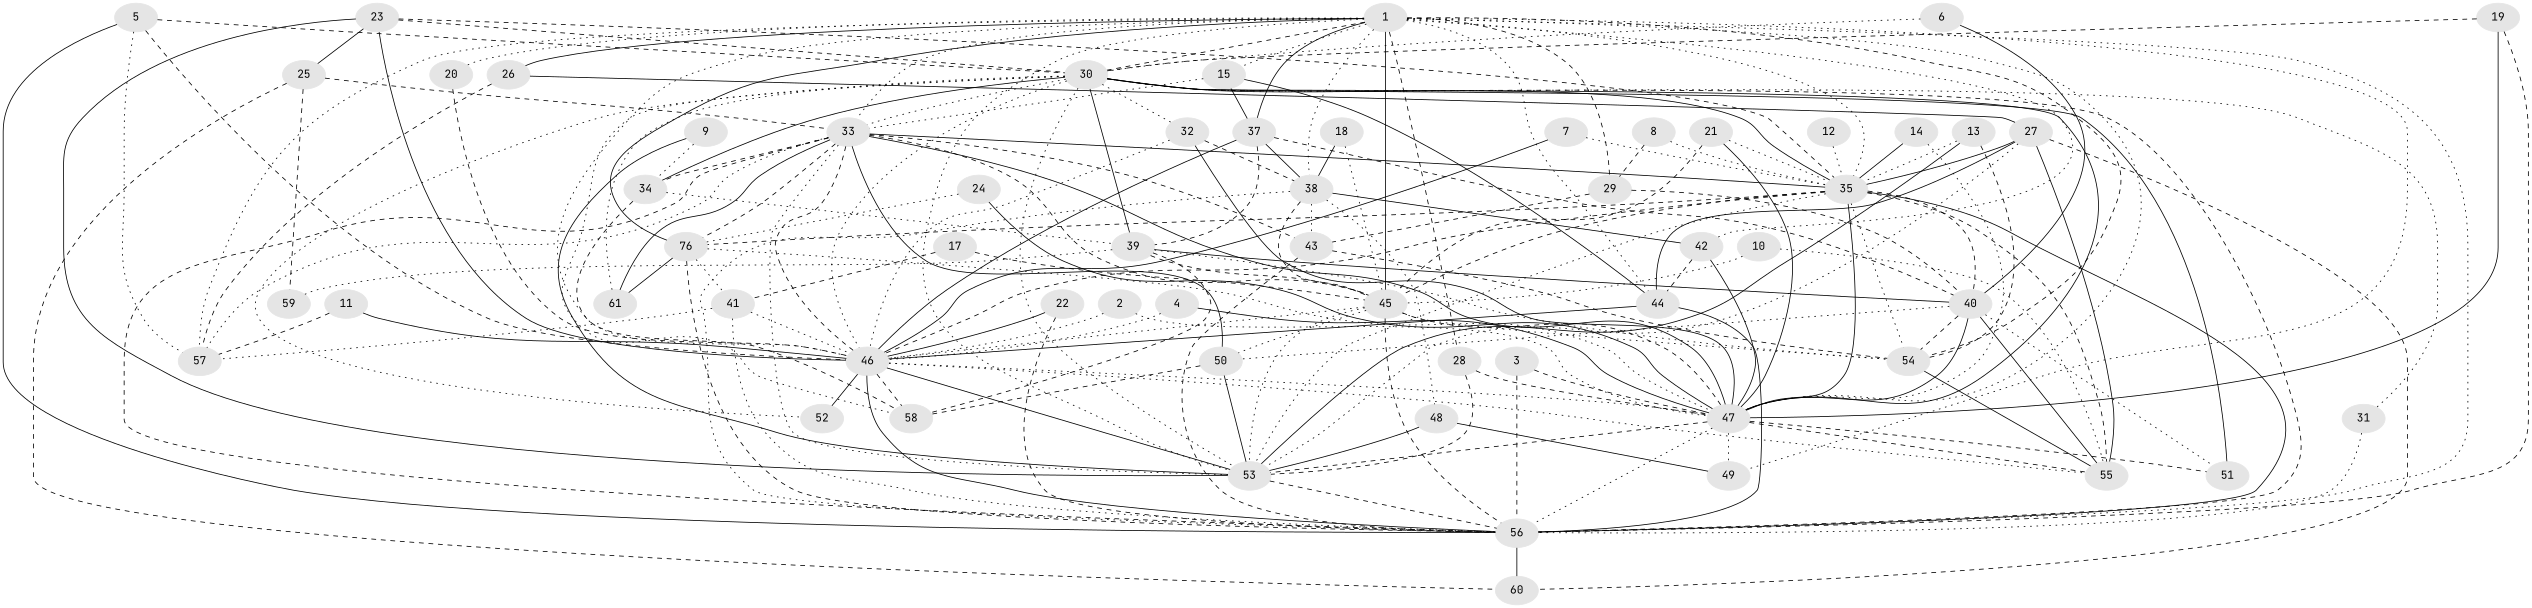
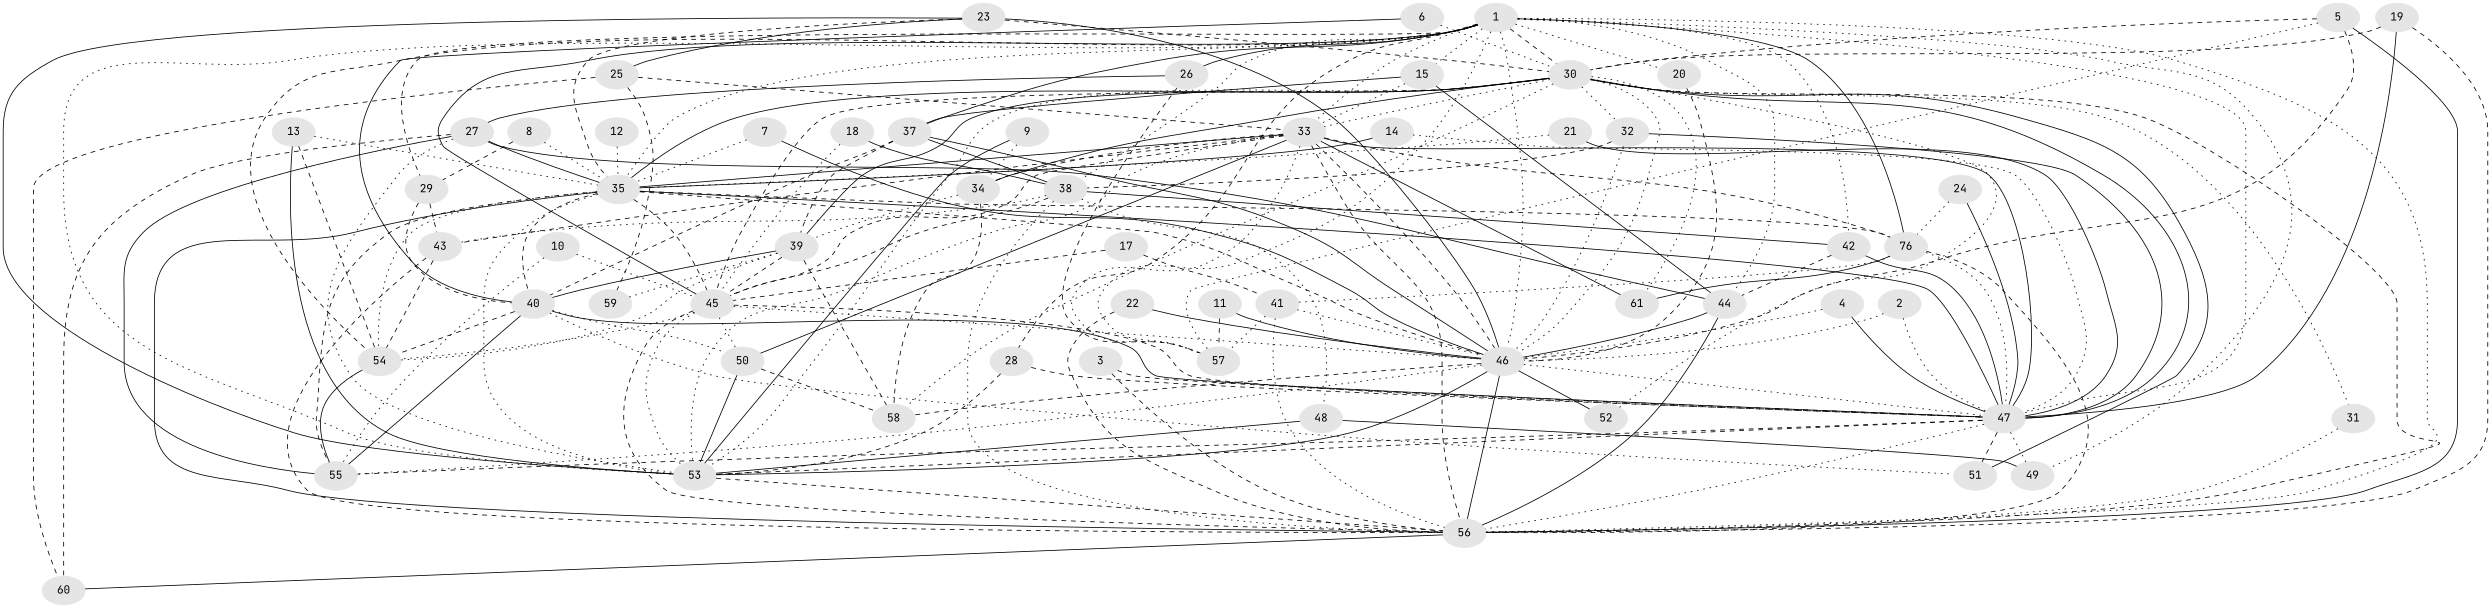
edge "21" -- "45": now "30" -- "45"
